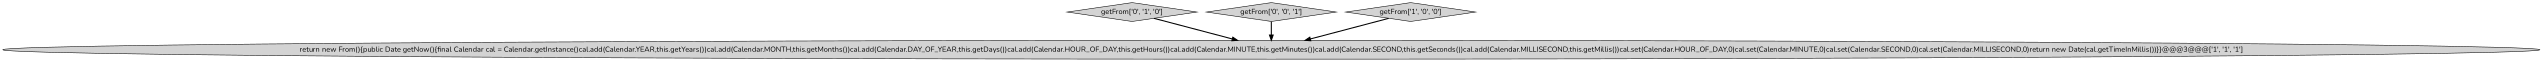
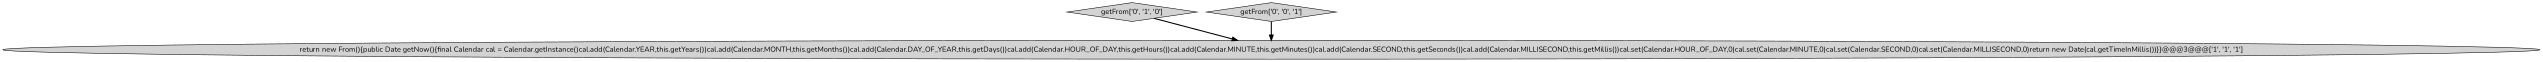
node "getFrom['1', '0', '0']": removed
